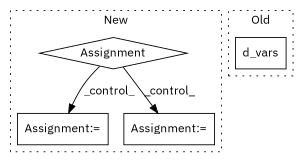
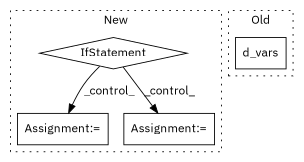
node "Assignment": label "Assignment" -> "IfStatement"
